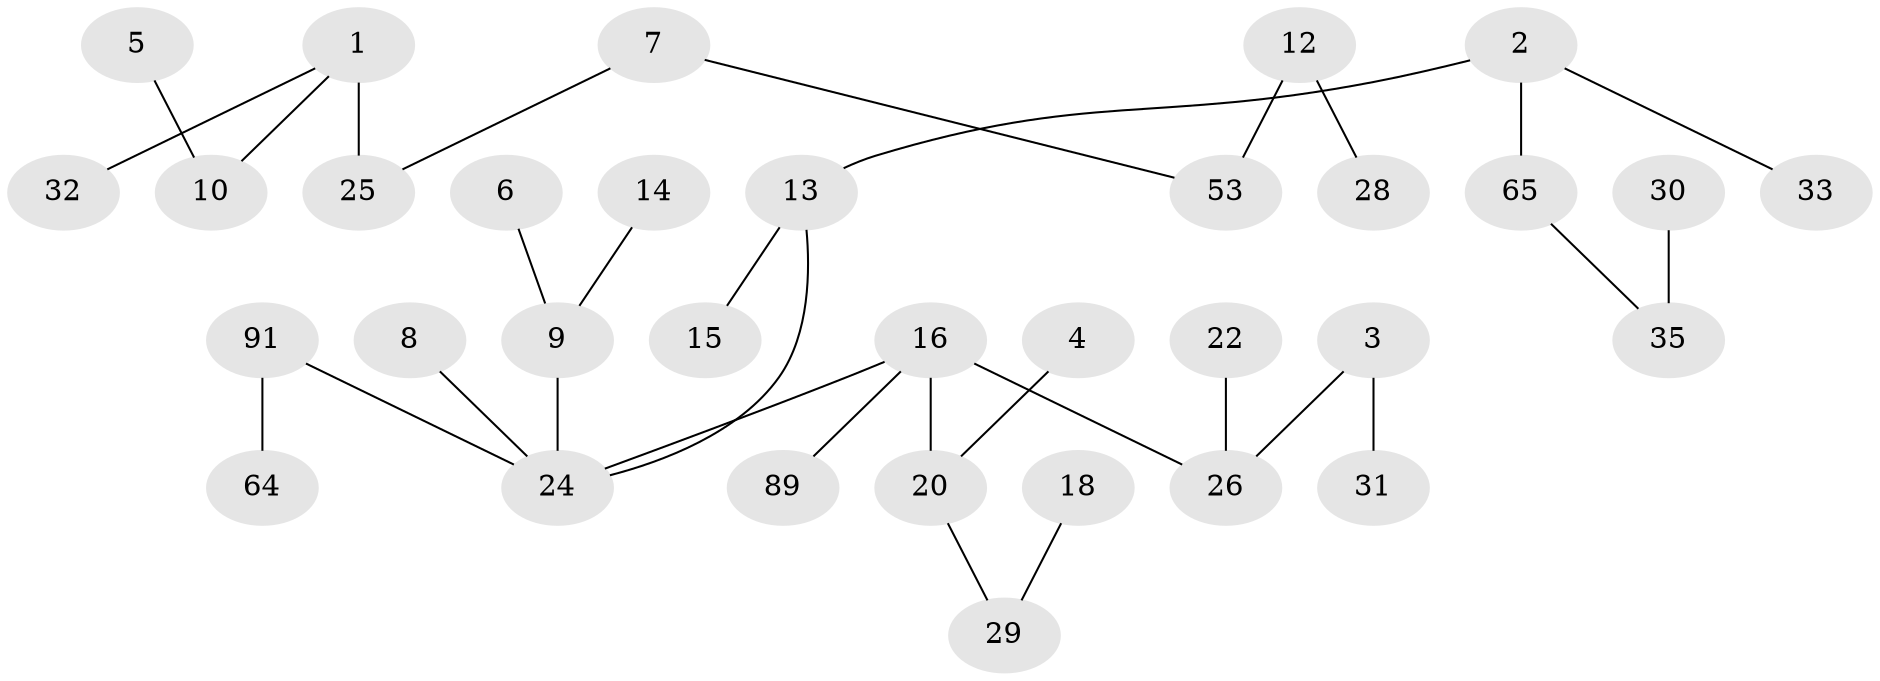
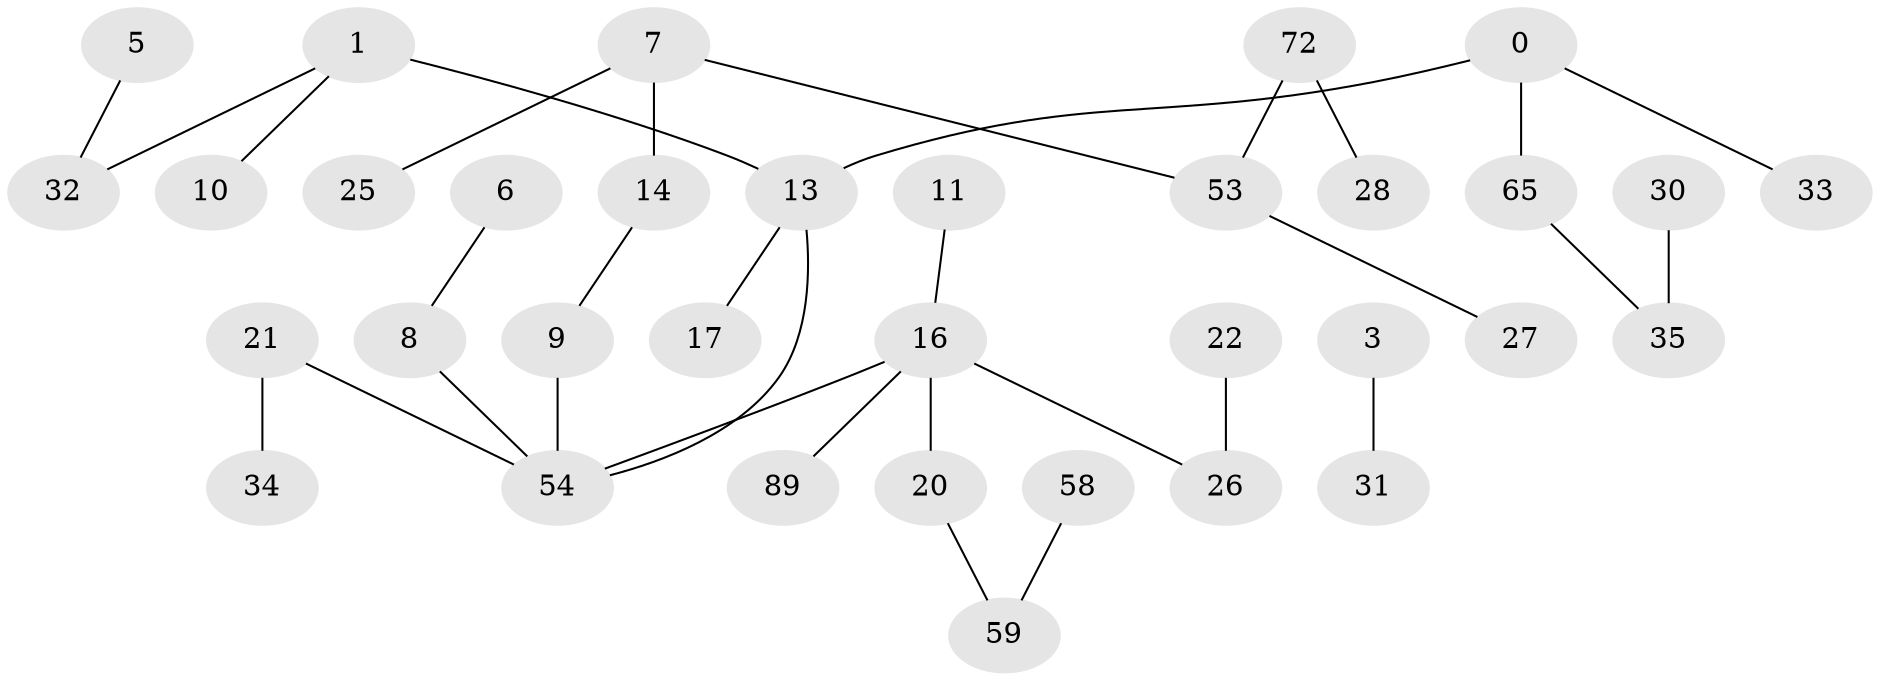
node "12": label "12" -> "72"
node "2": label "2" -> "0"
edge "7" -- "14": added
edge "5" -- "10": now "5" -- "32"
edge "1" -- "25": now "1" -- "13"
node "11": added
edge "6" -- "9": now "6" -- "8"
node "91": label "91" -> "21"
node "15": label "15" -> "17"
node "4": removed
node "27": added
edge "3" -- "26": removed
node "64": label "64" -> "34"
node "24": label "24" -> "54"
node "18": label "18" -> "58"
node "29": label "29" -> "59"
